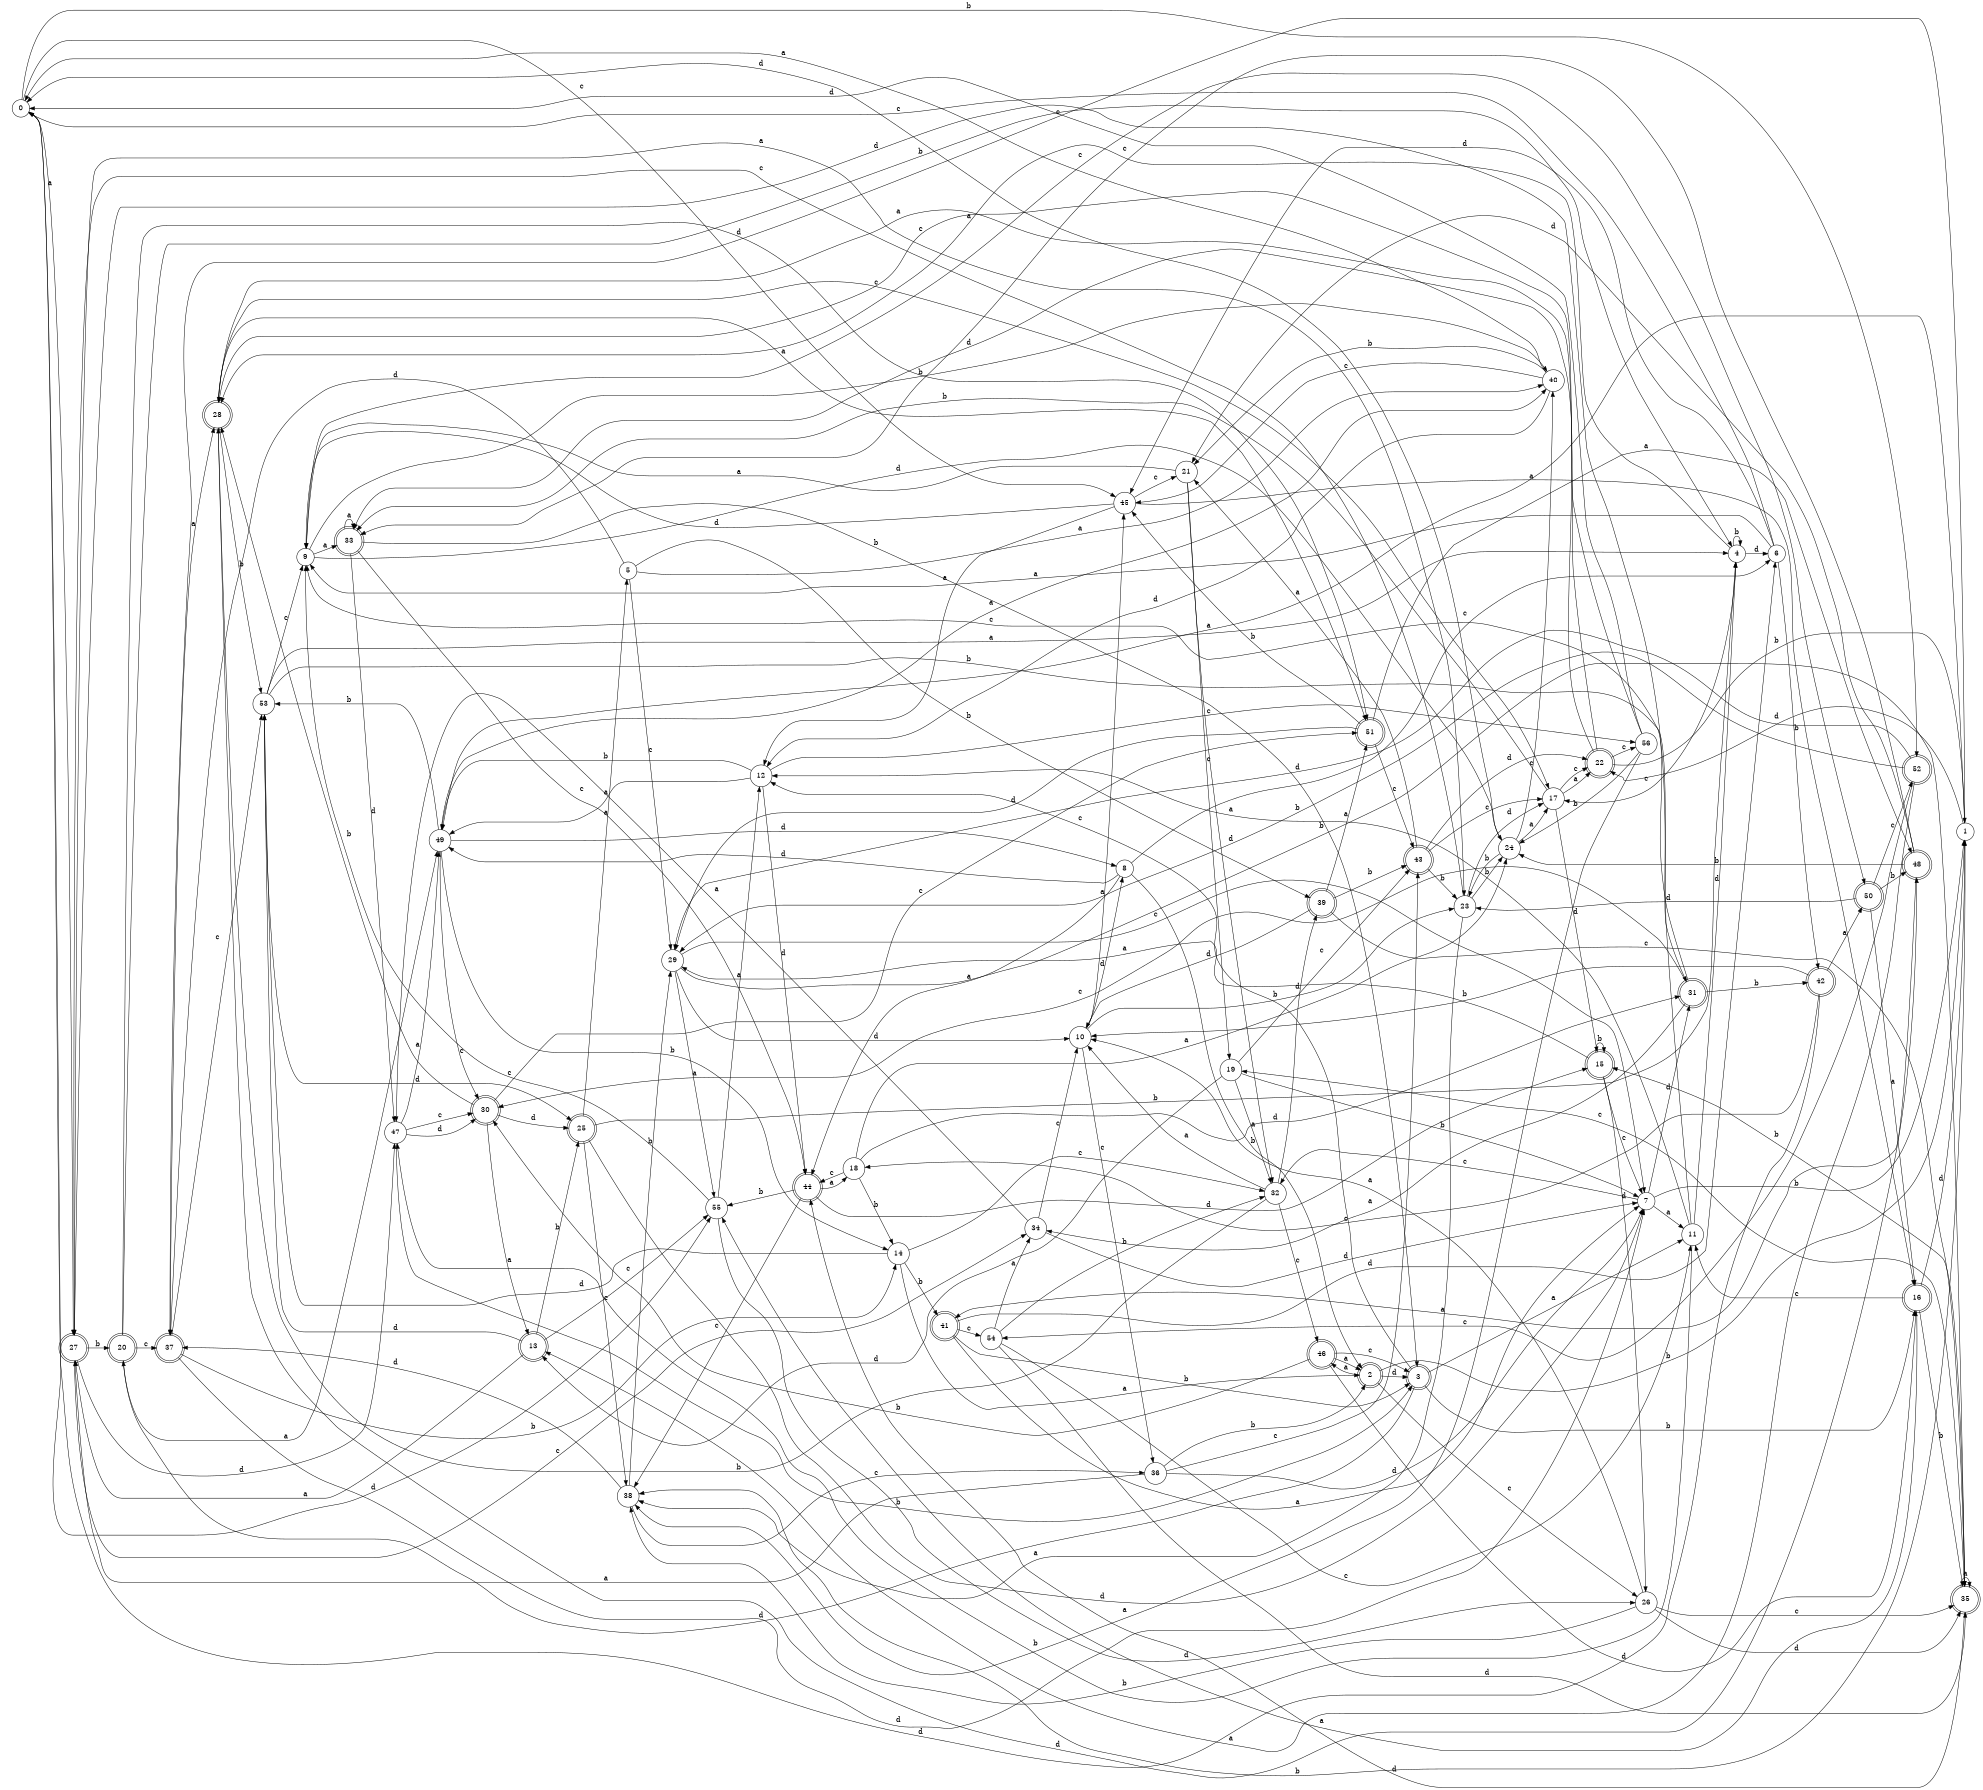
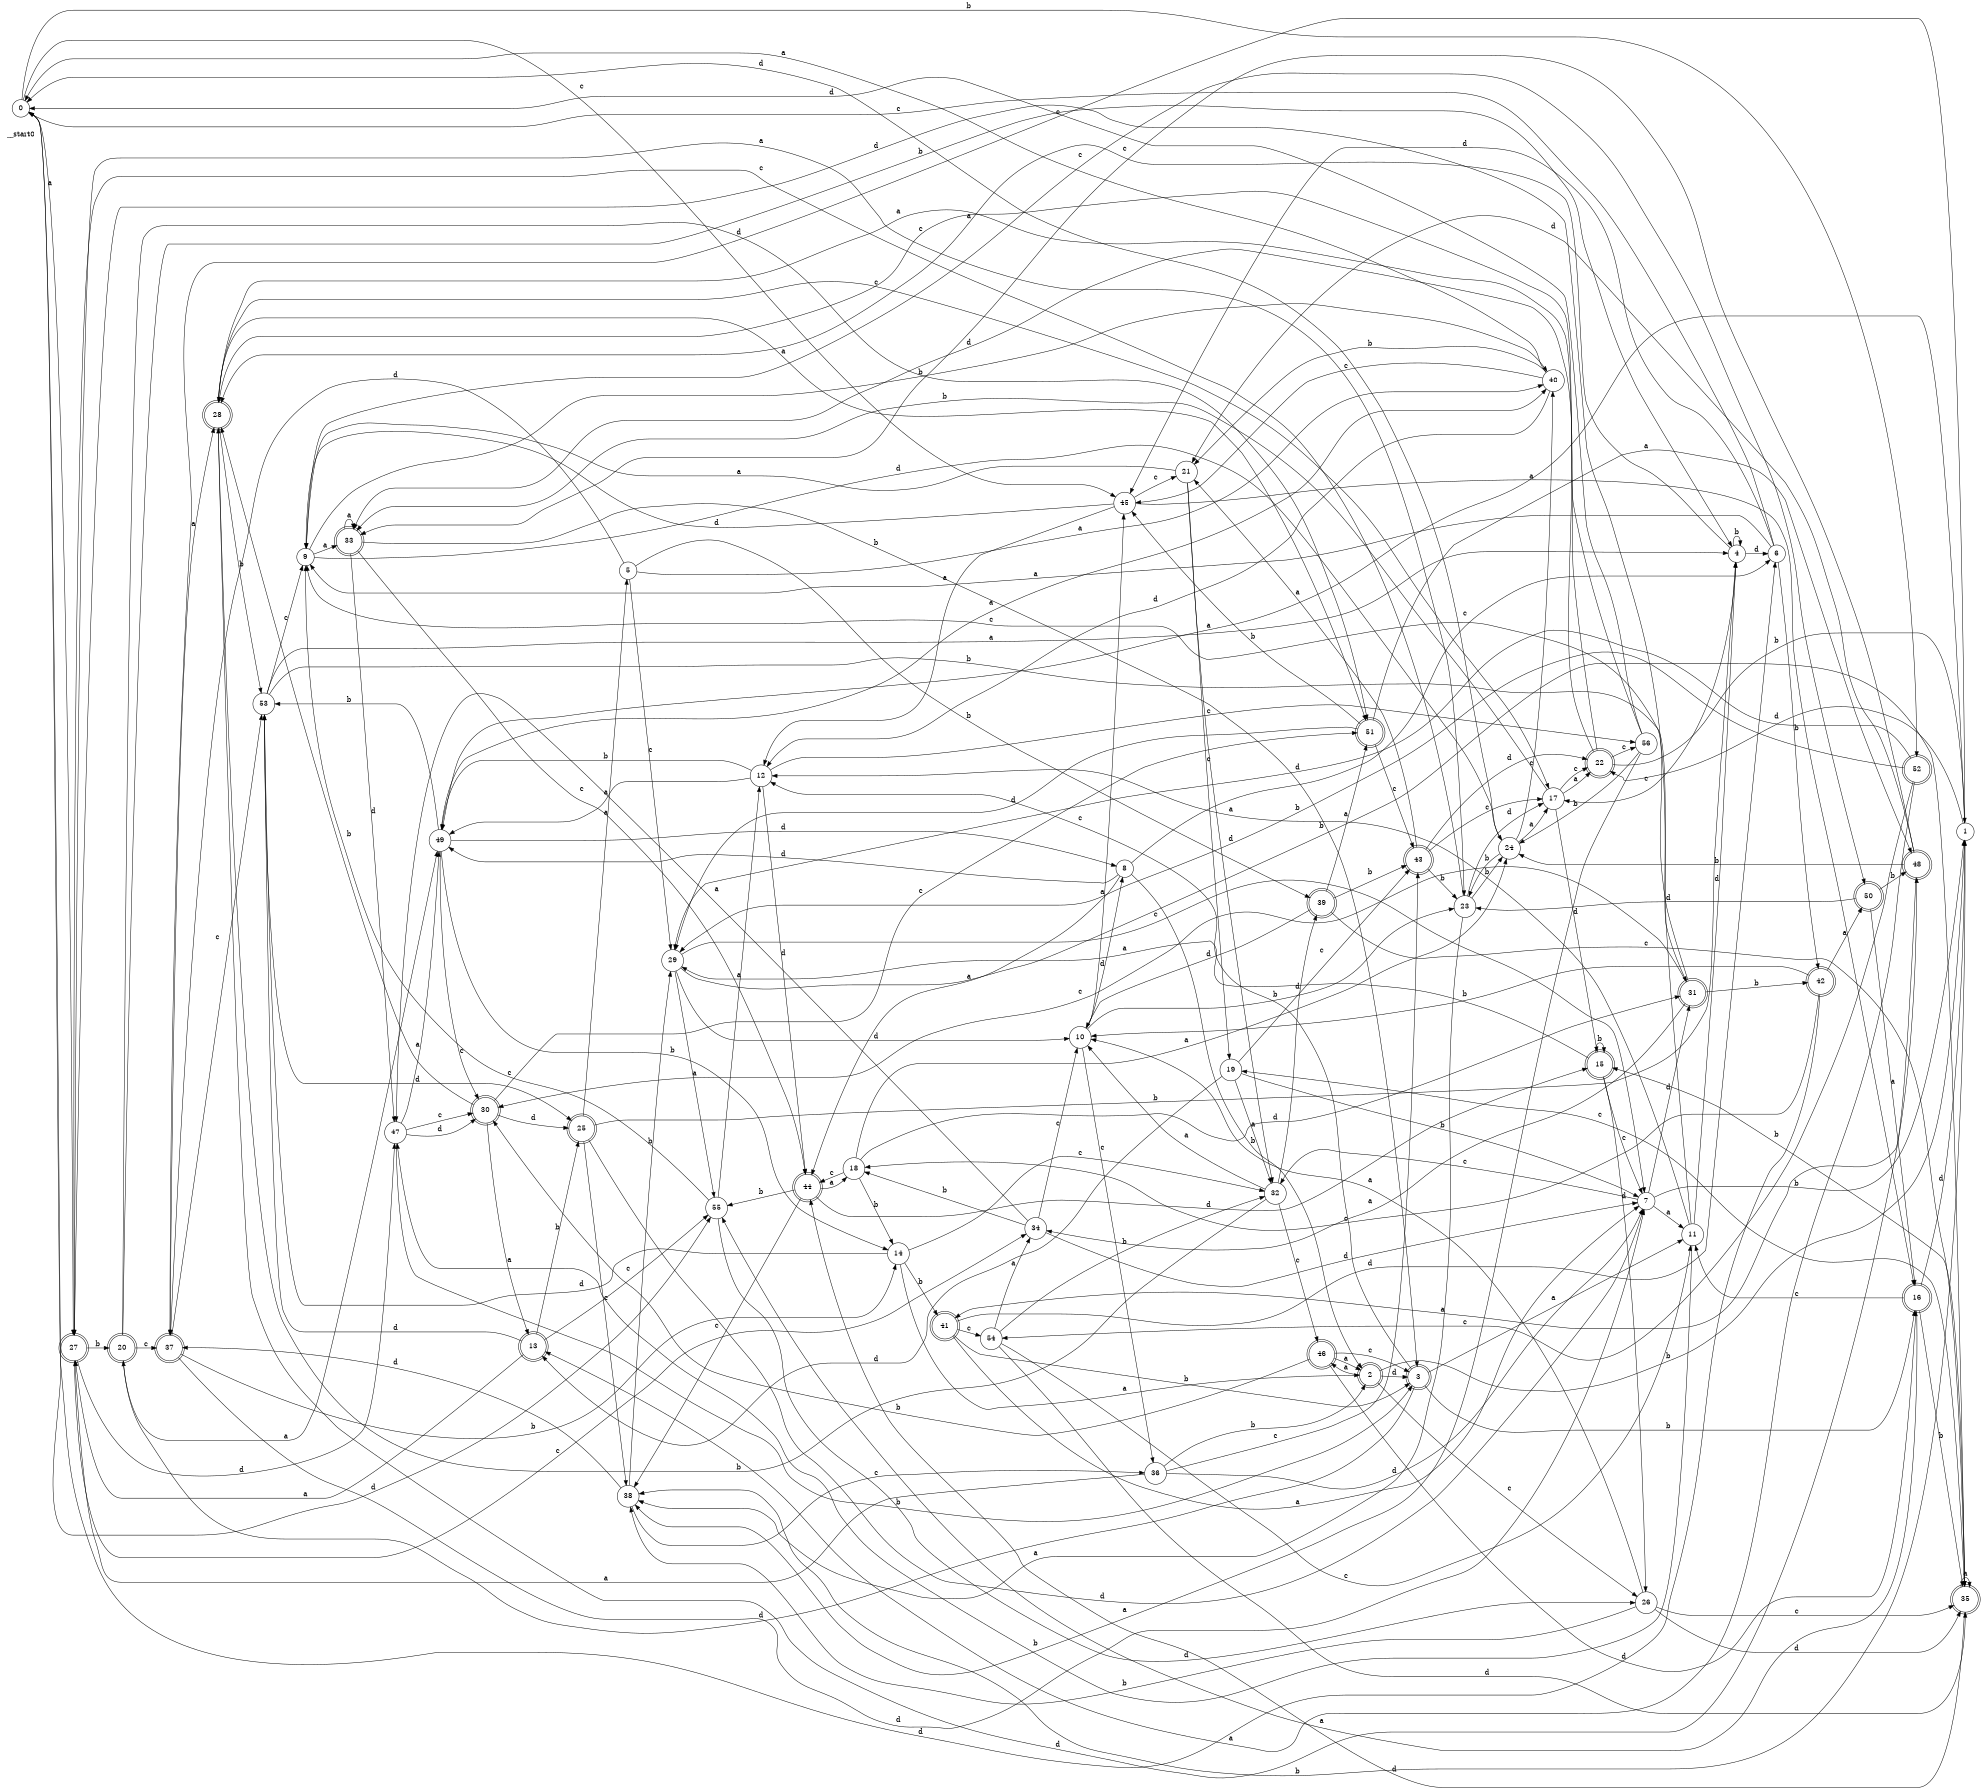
node "__start0": added
edge "50" -> "52": removed, label "c"
edge "34" -> "18": added, label "b"
